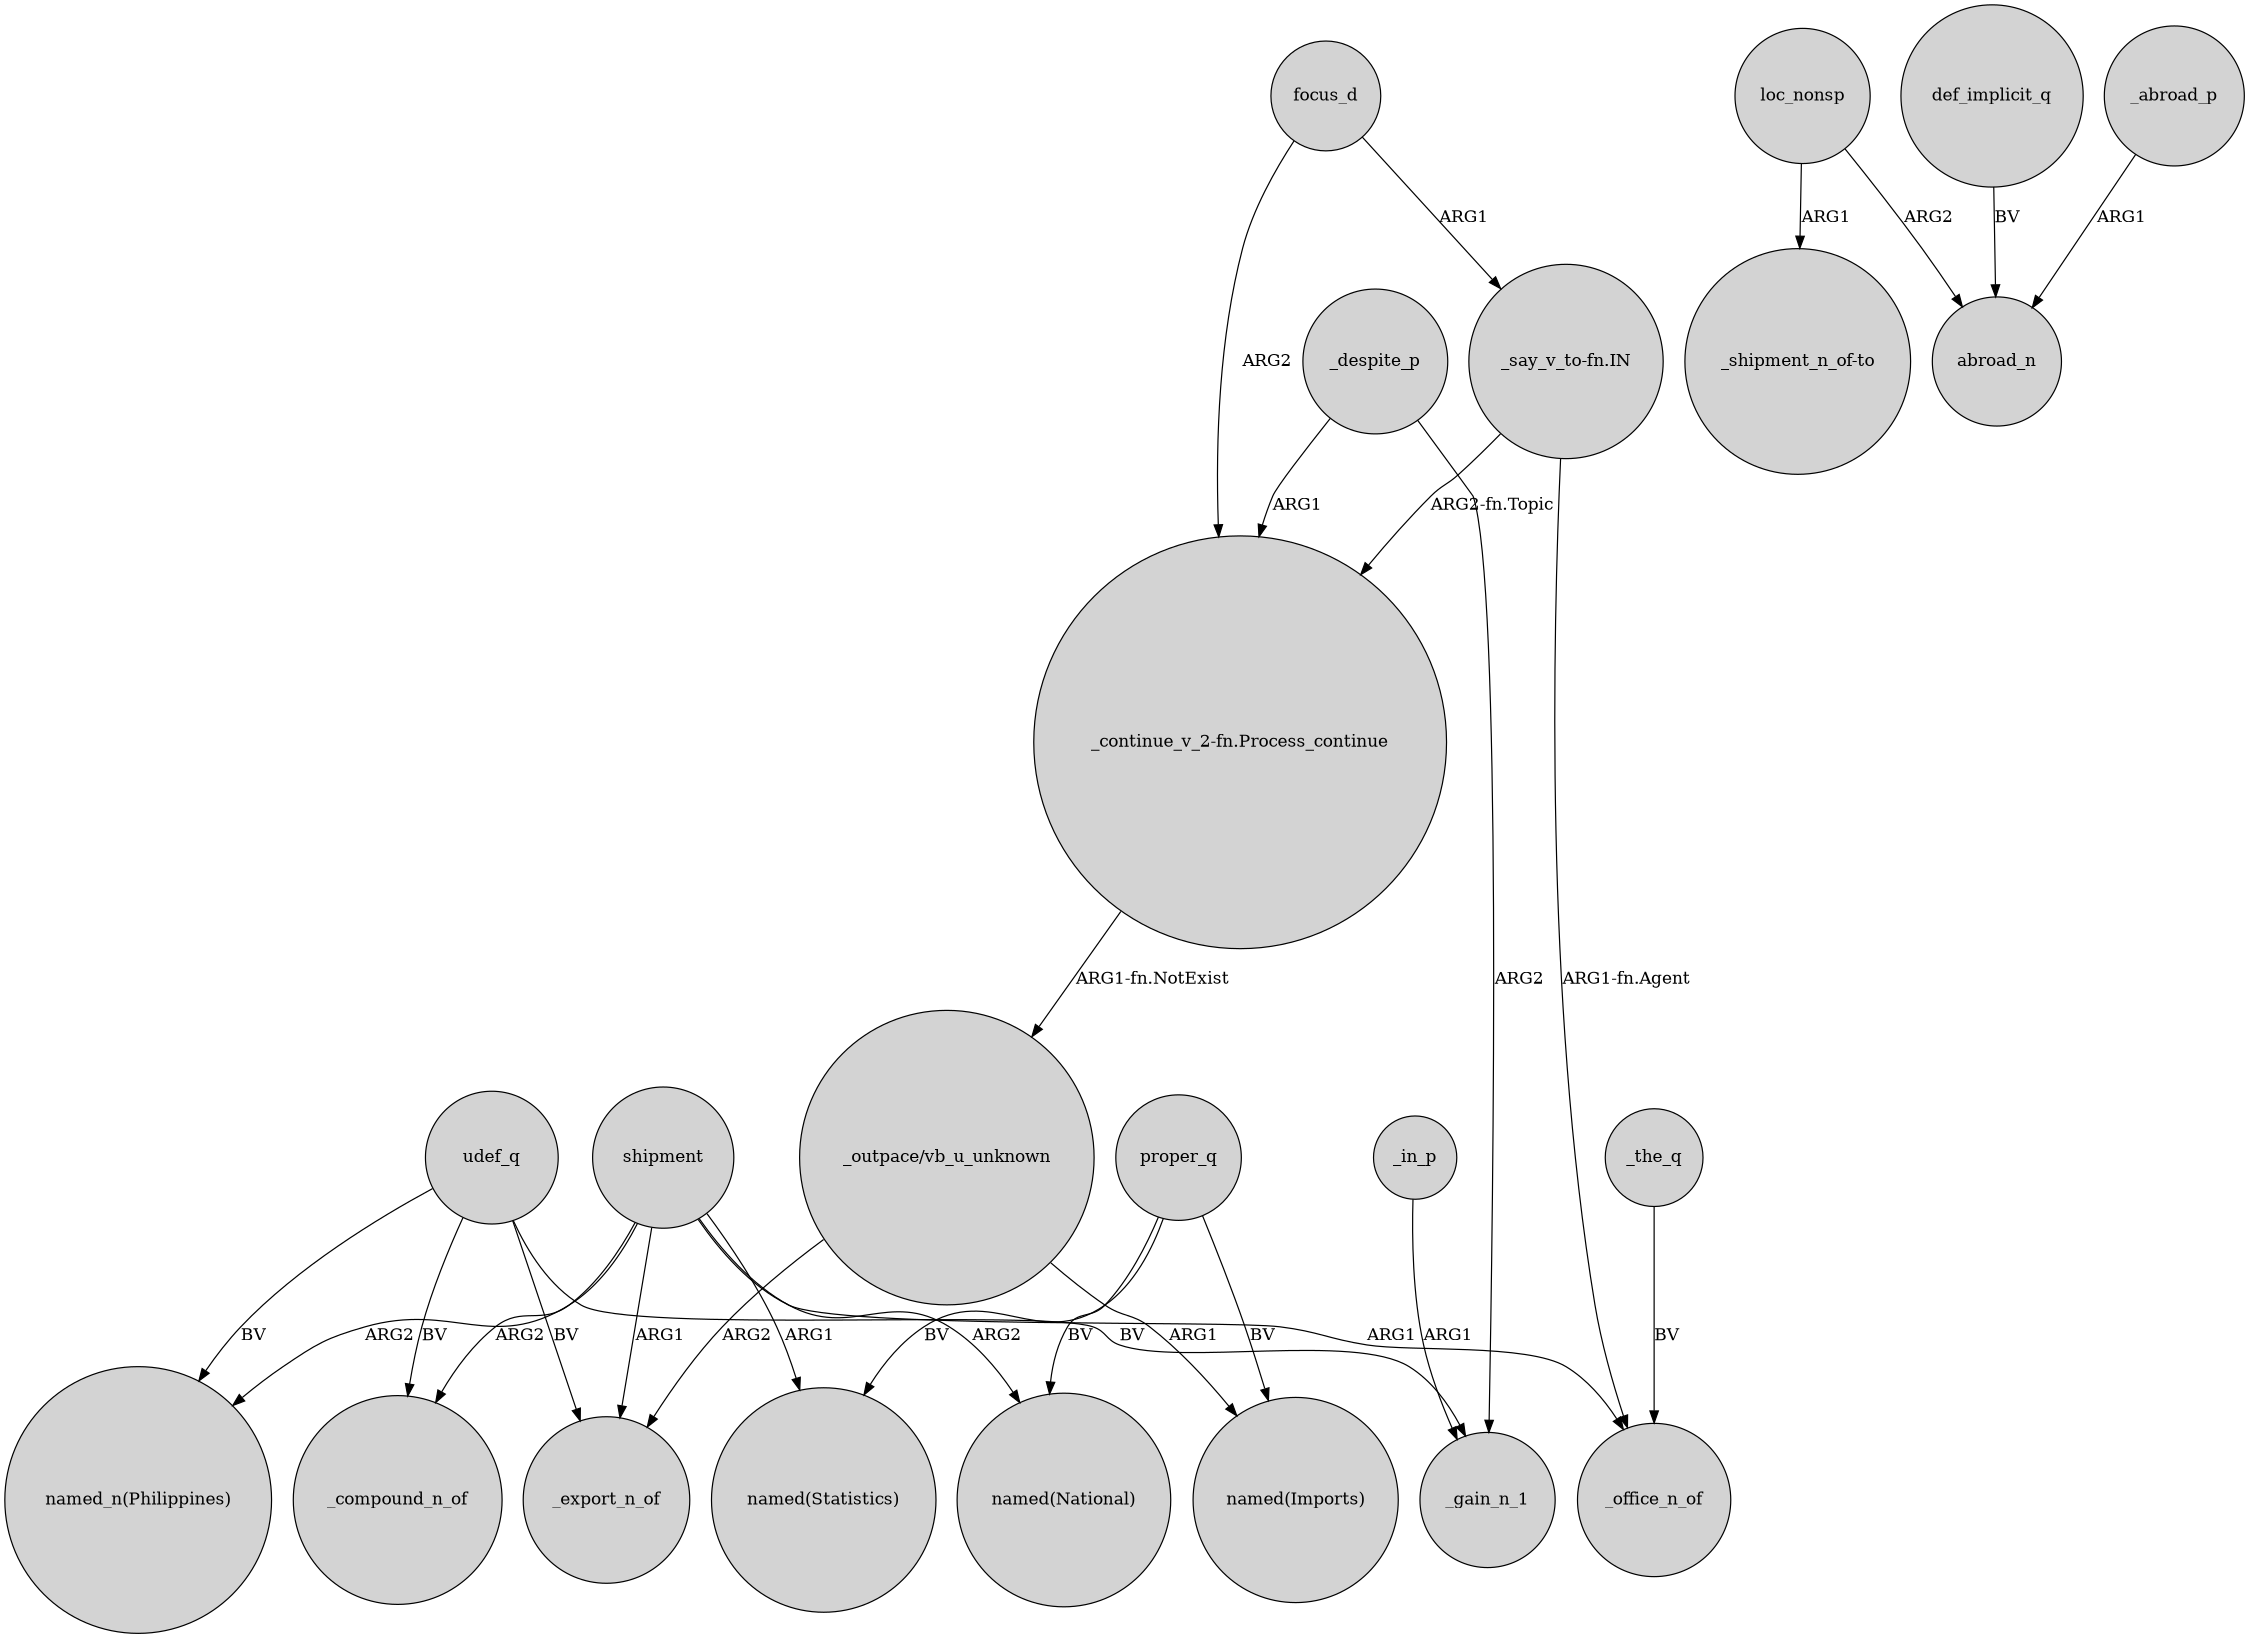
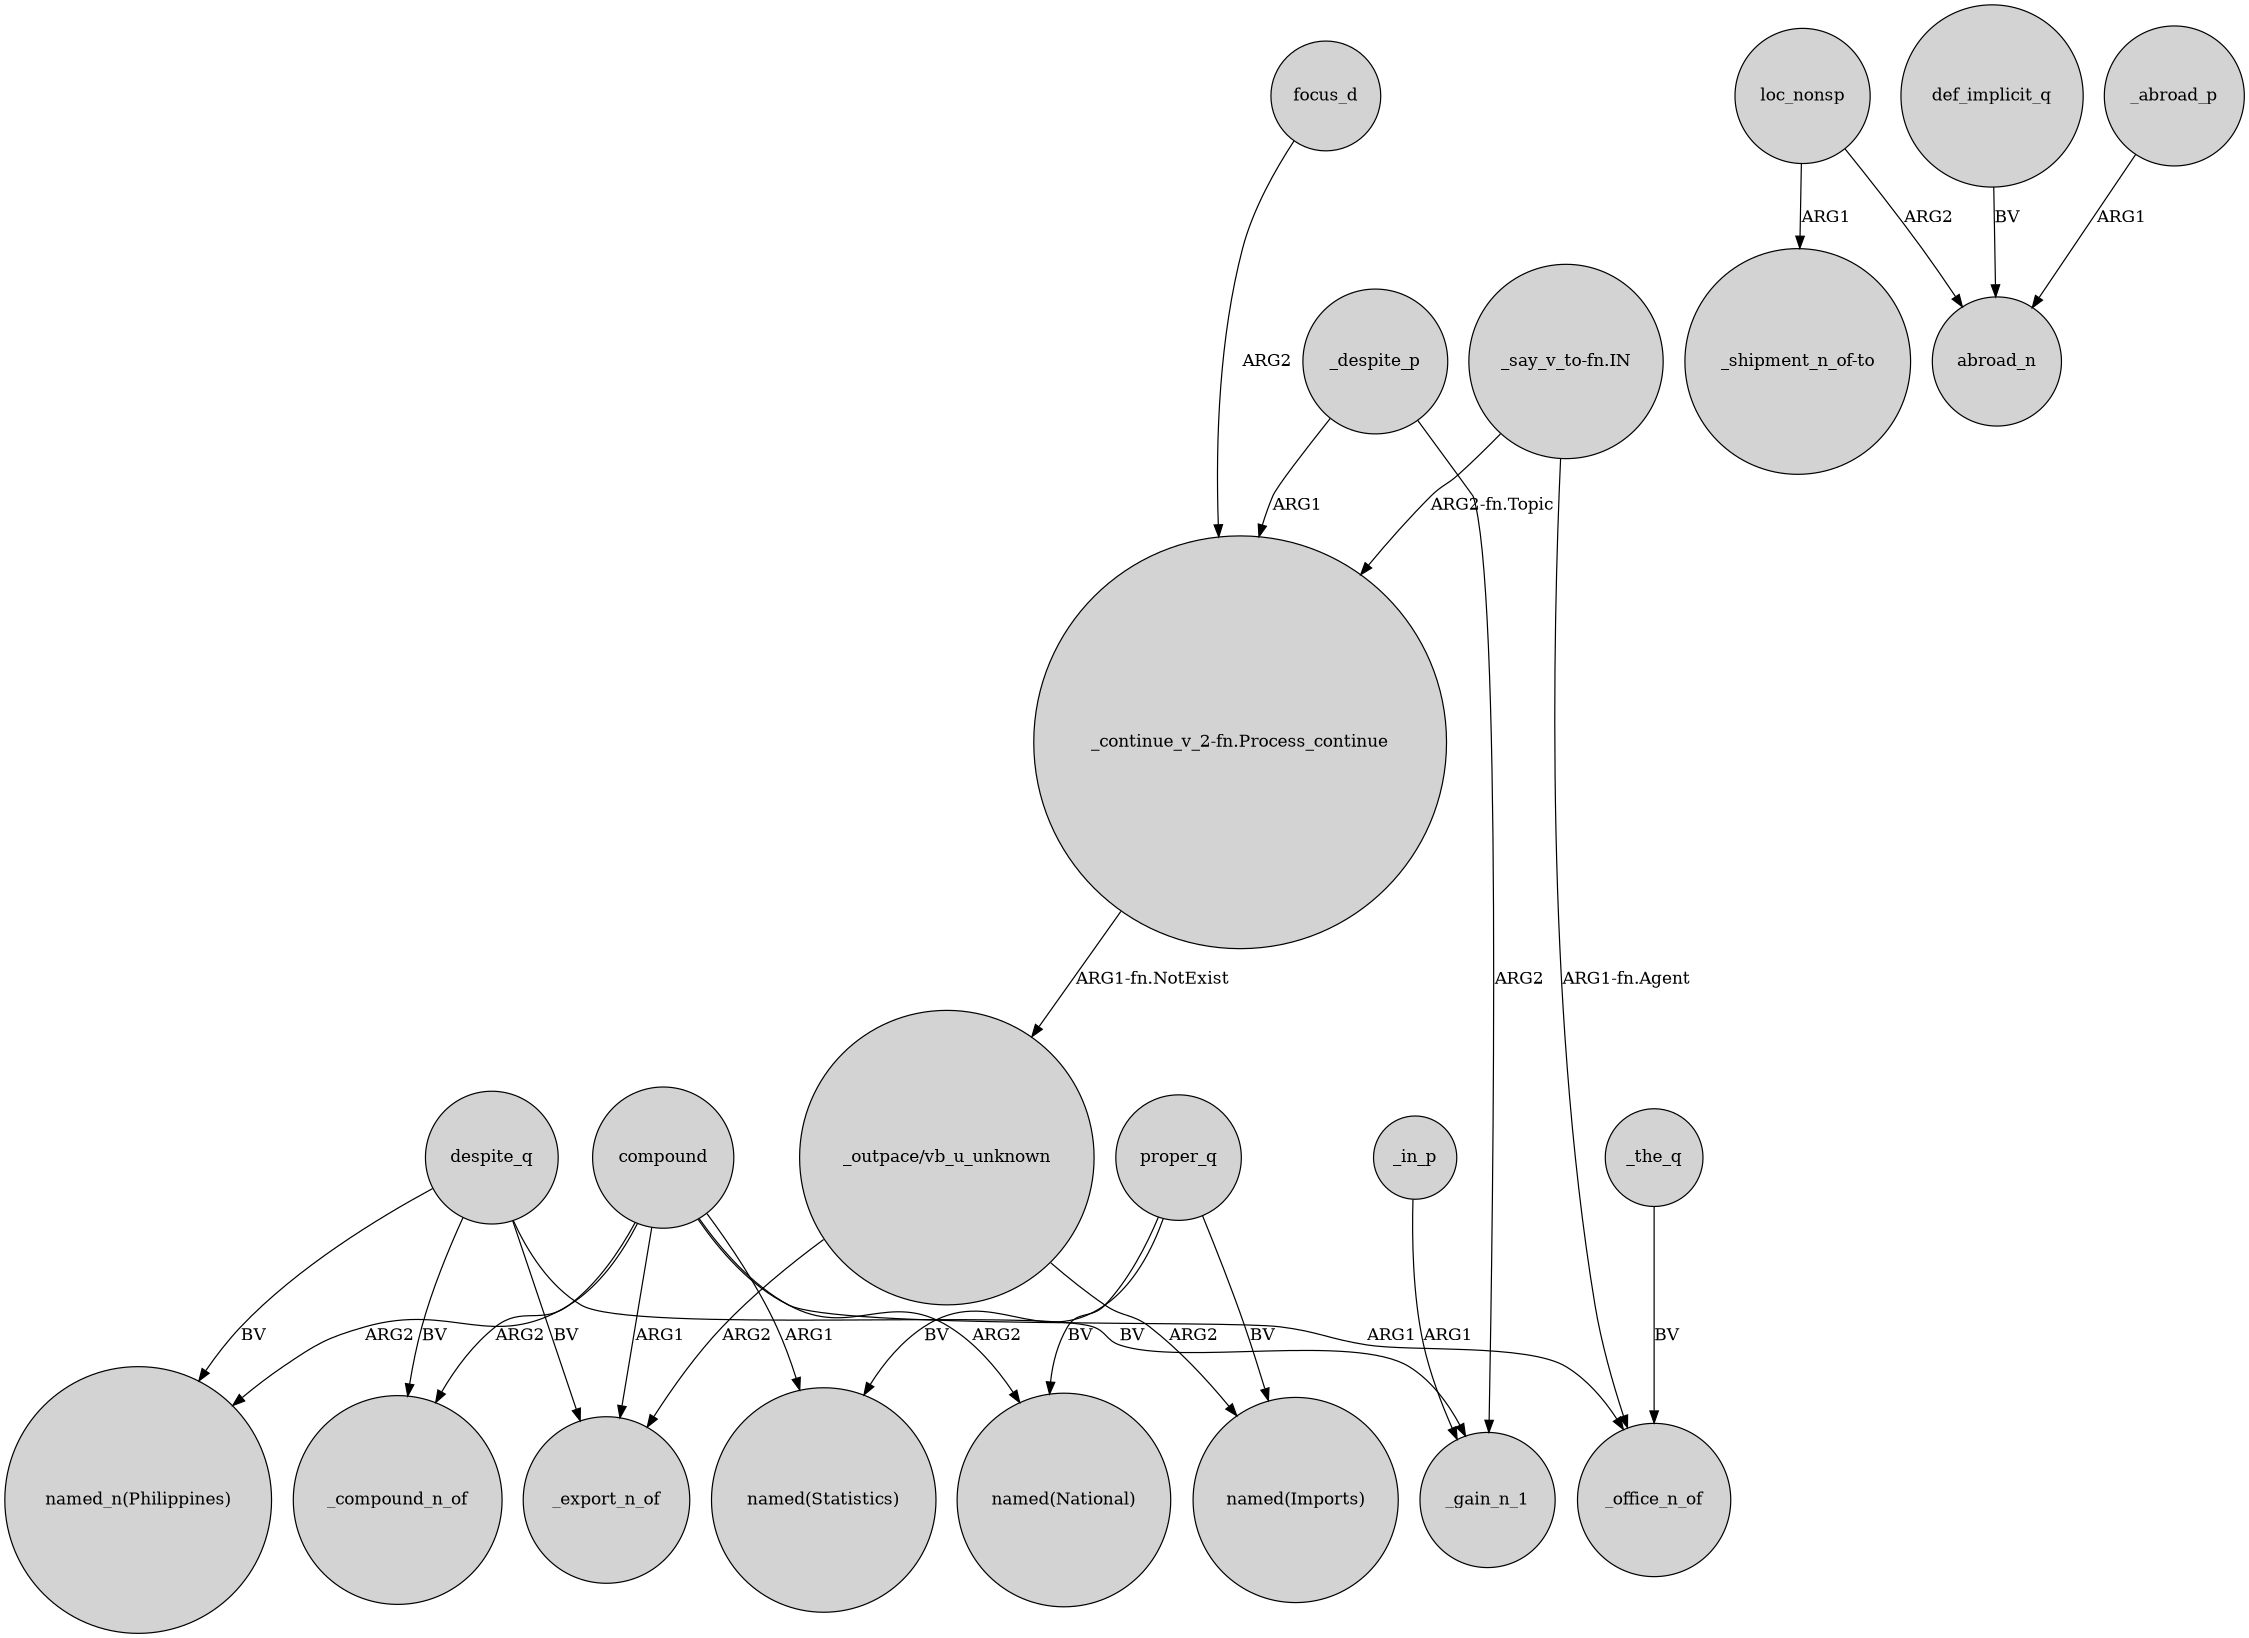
edge "focus_d" -> "_say_v_to-fn.IN": removed, label "ARG1"
node "udef_q": label "udef_q" -> "despite_q"
node "shipment": label "shipment" -> "compound"
edge "_outpace/vb_u_unknown" -> "named(Imports)": label "ARG1" -> "ARG2"
